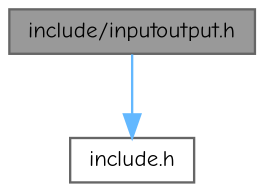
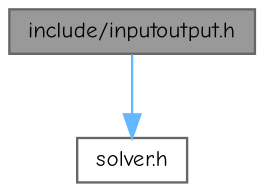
node "include.h": label "include.h" -> "solver.h"
